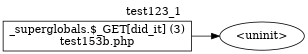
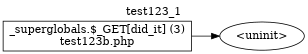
node "_superglobals.$_GET[did_it] (3) test153b.php": label "_superglobals.$_GET[did_it] (3) test153b.php" -> "_superglobals.$_GET[did_it] (3) test123b.php"
